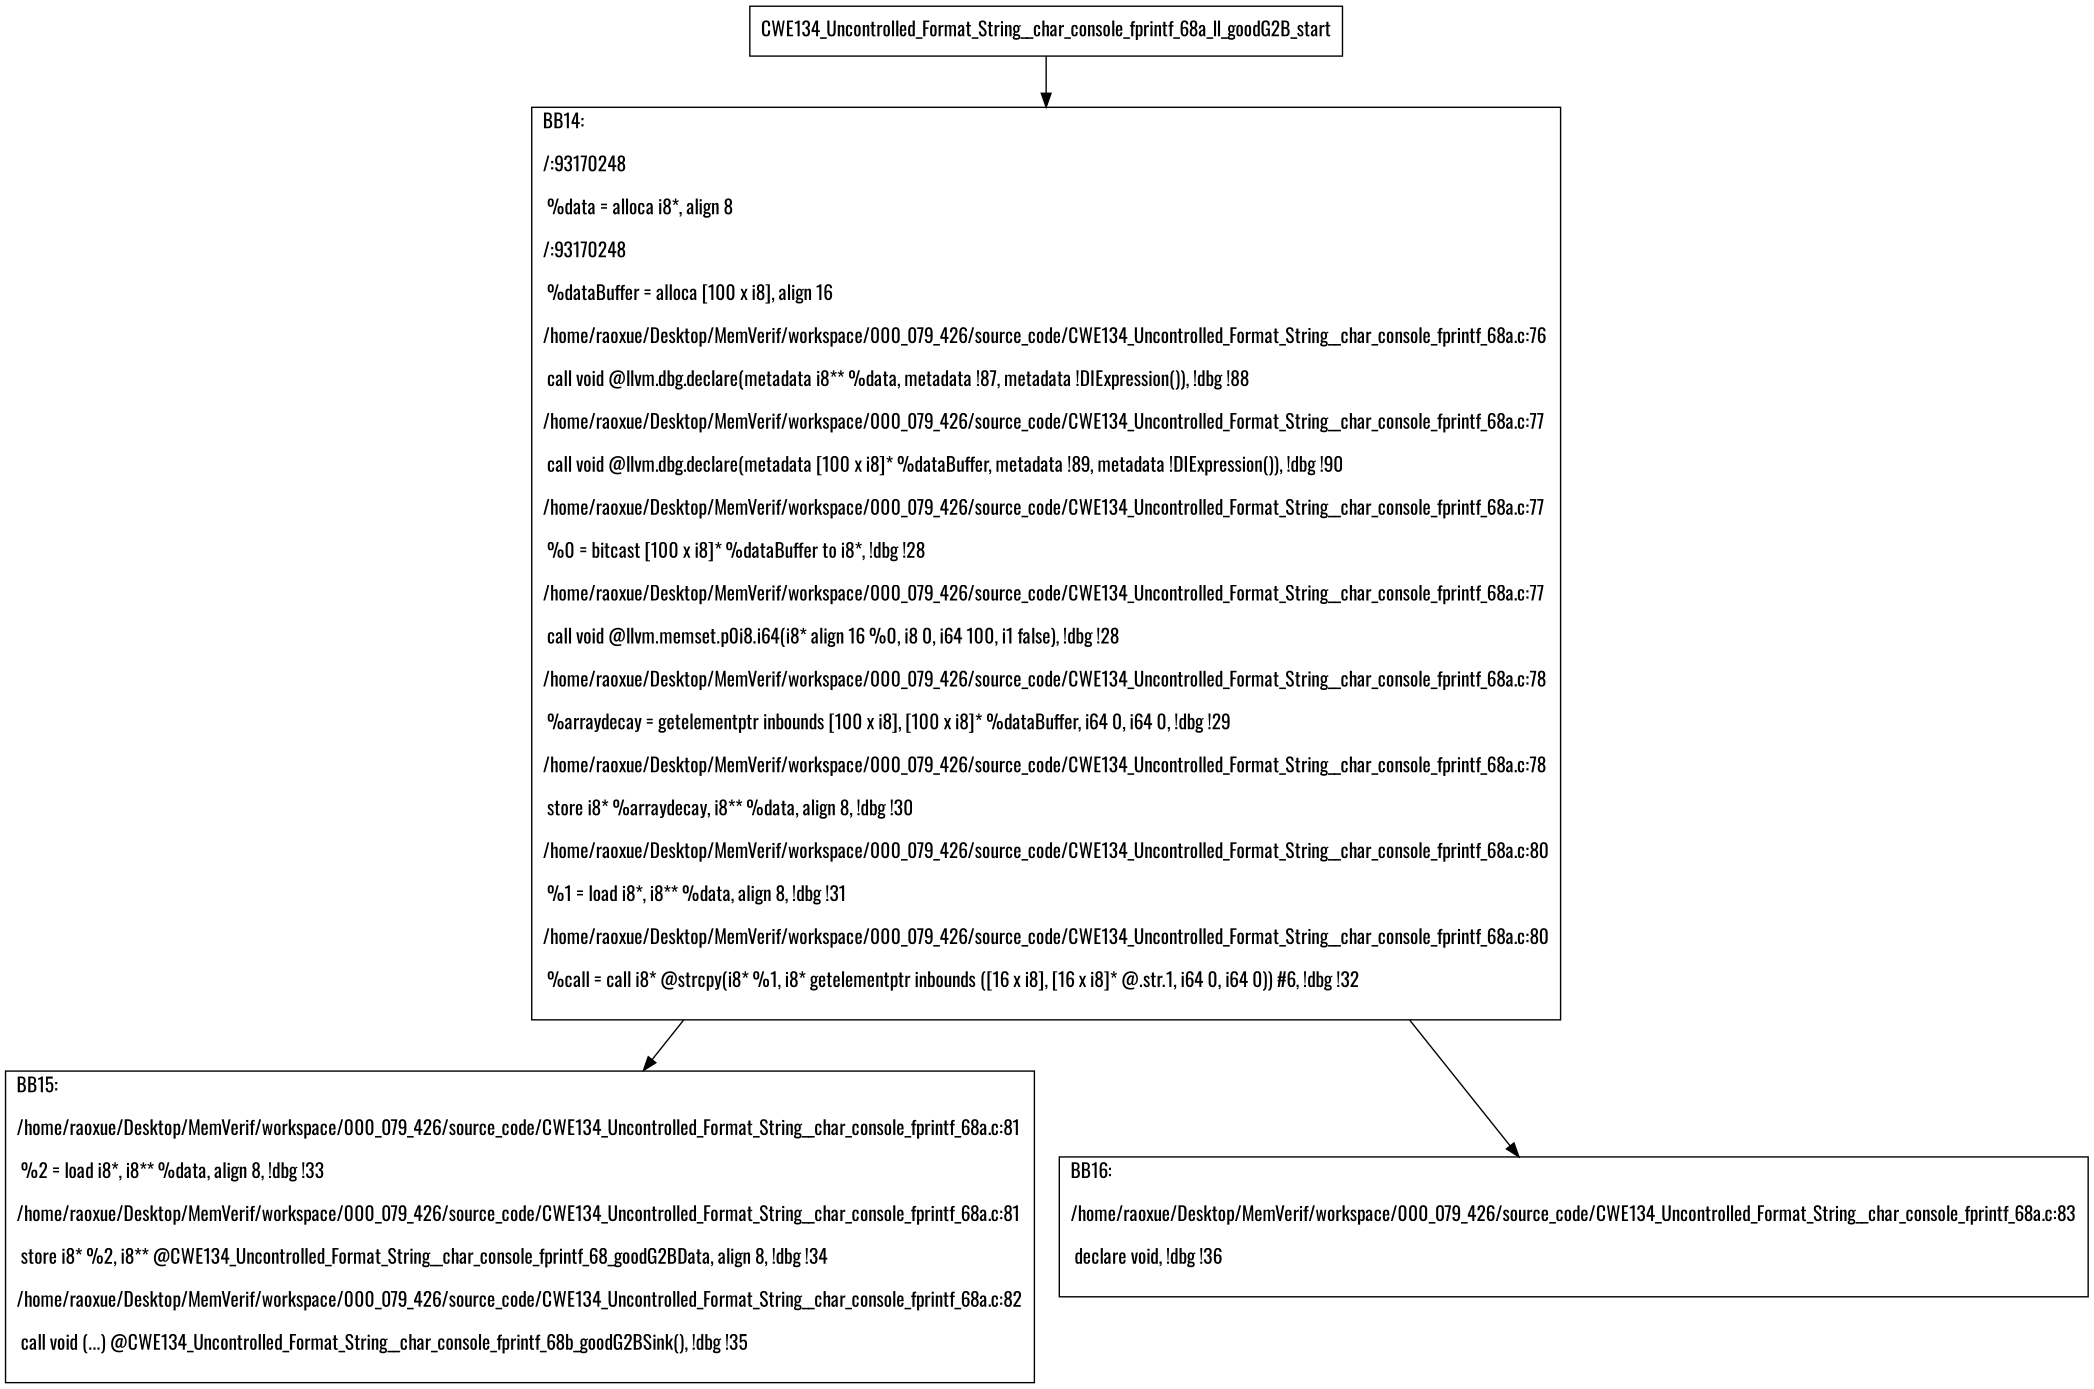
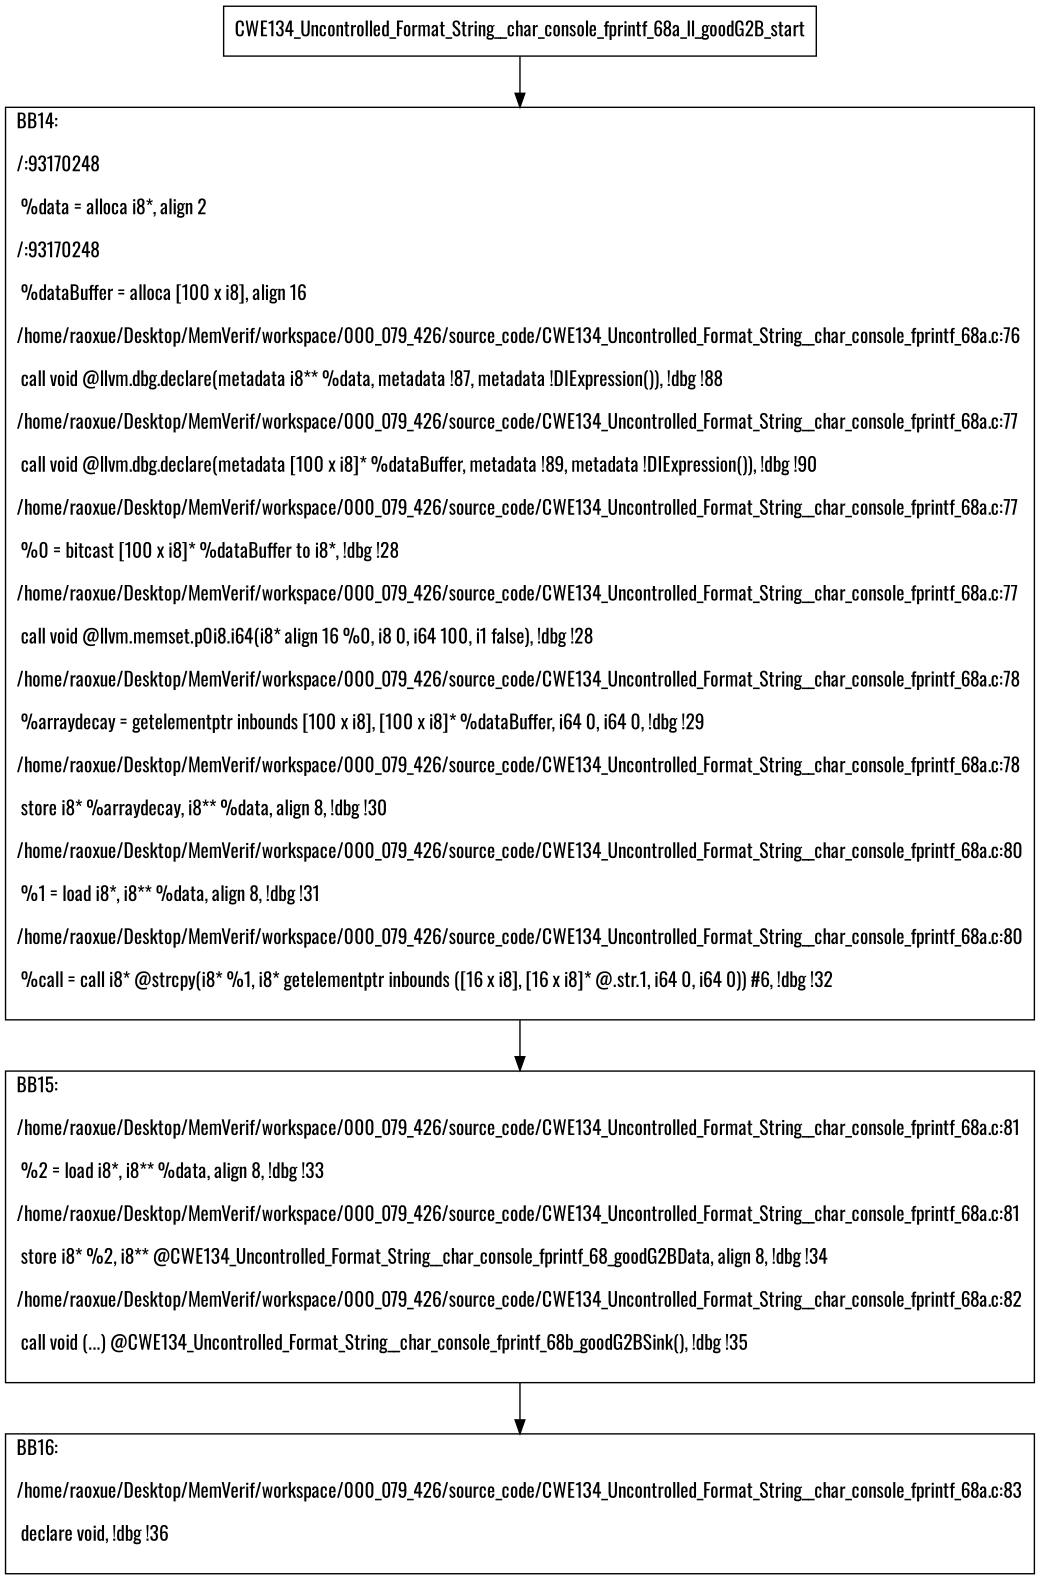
node "BB14:": text "%data = alloca i8*, align 8" -> "%data = alloca i8*, align 2"
edge "BB14:" -> "BB16:": now "BB15:" -> "BB16:"
